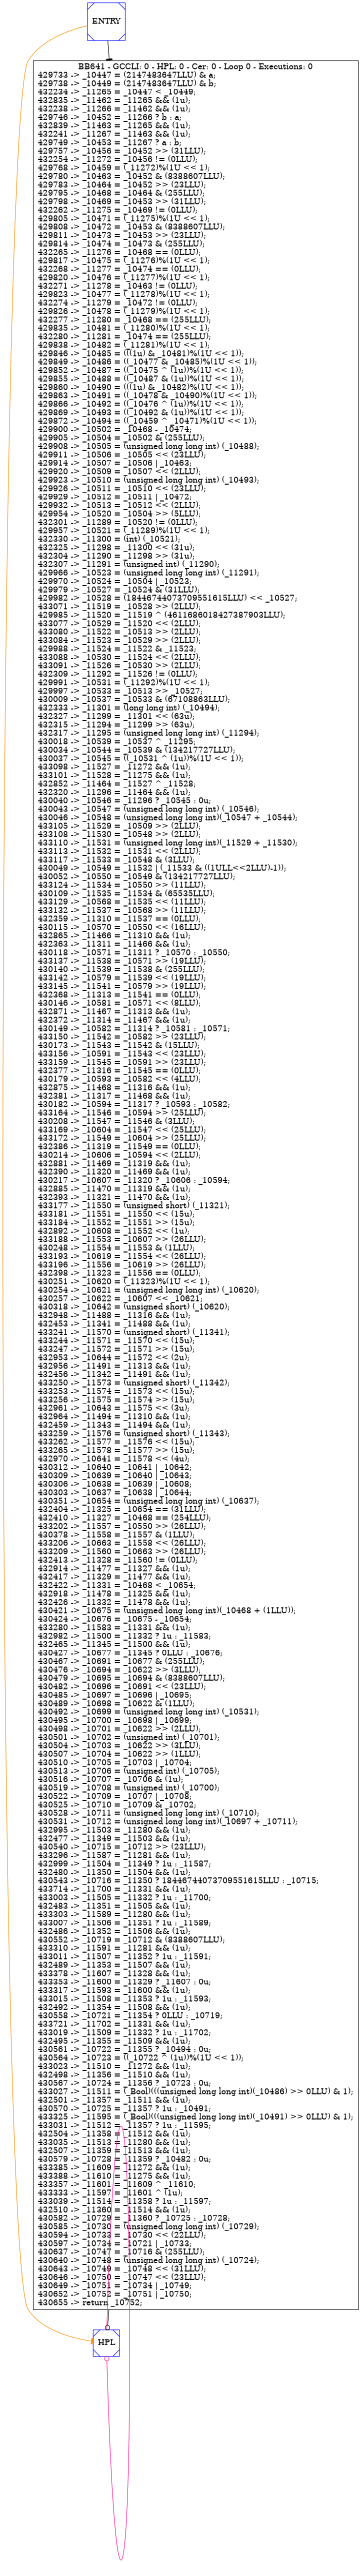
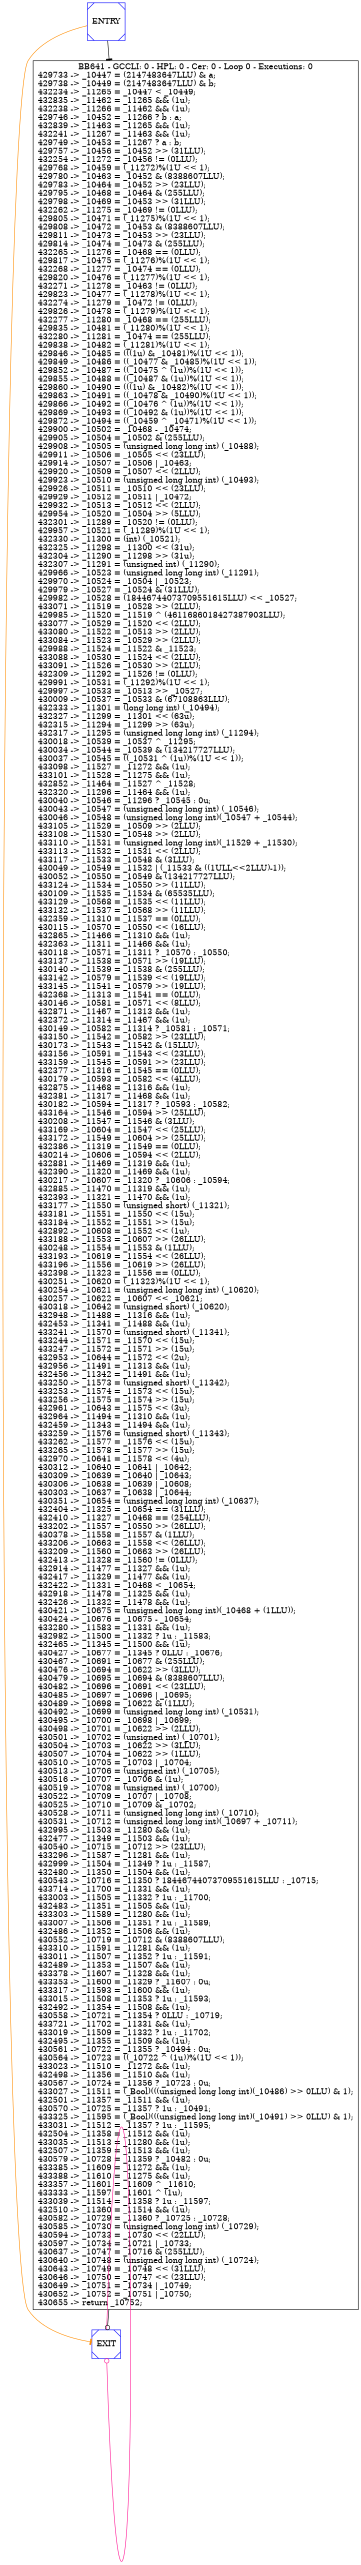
node "HPL": label "HPL" -> "EXIT"
